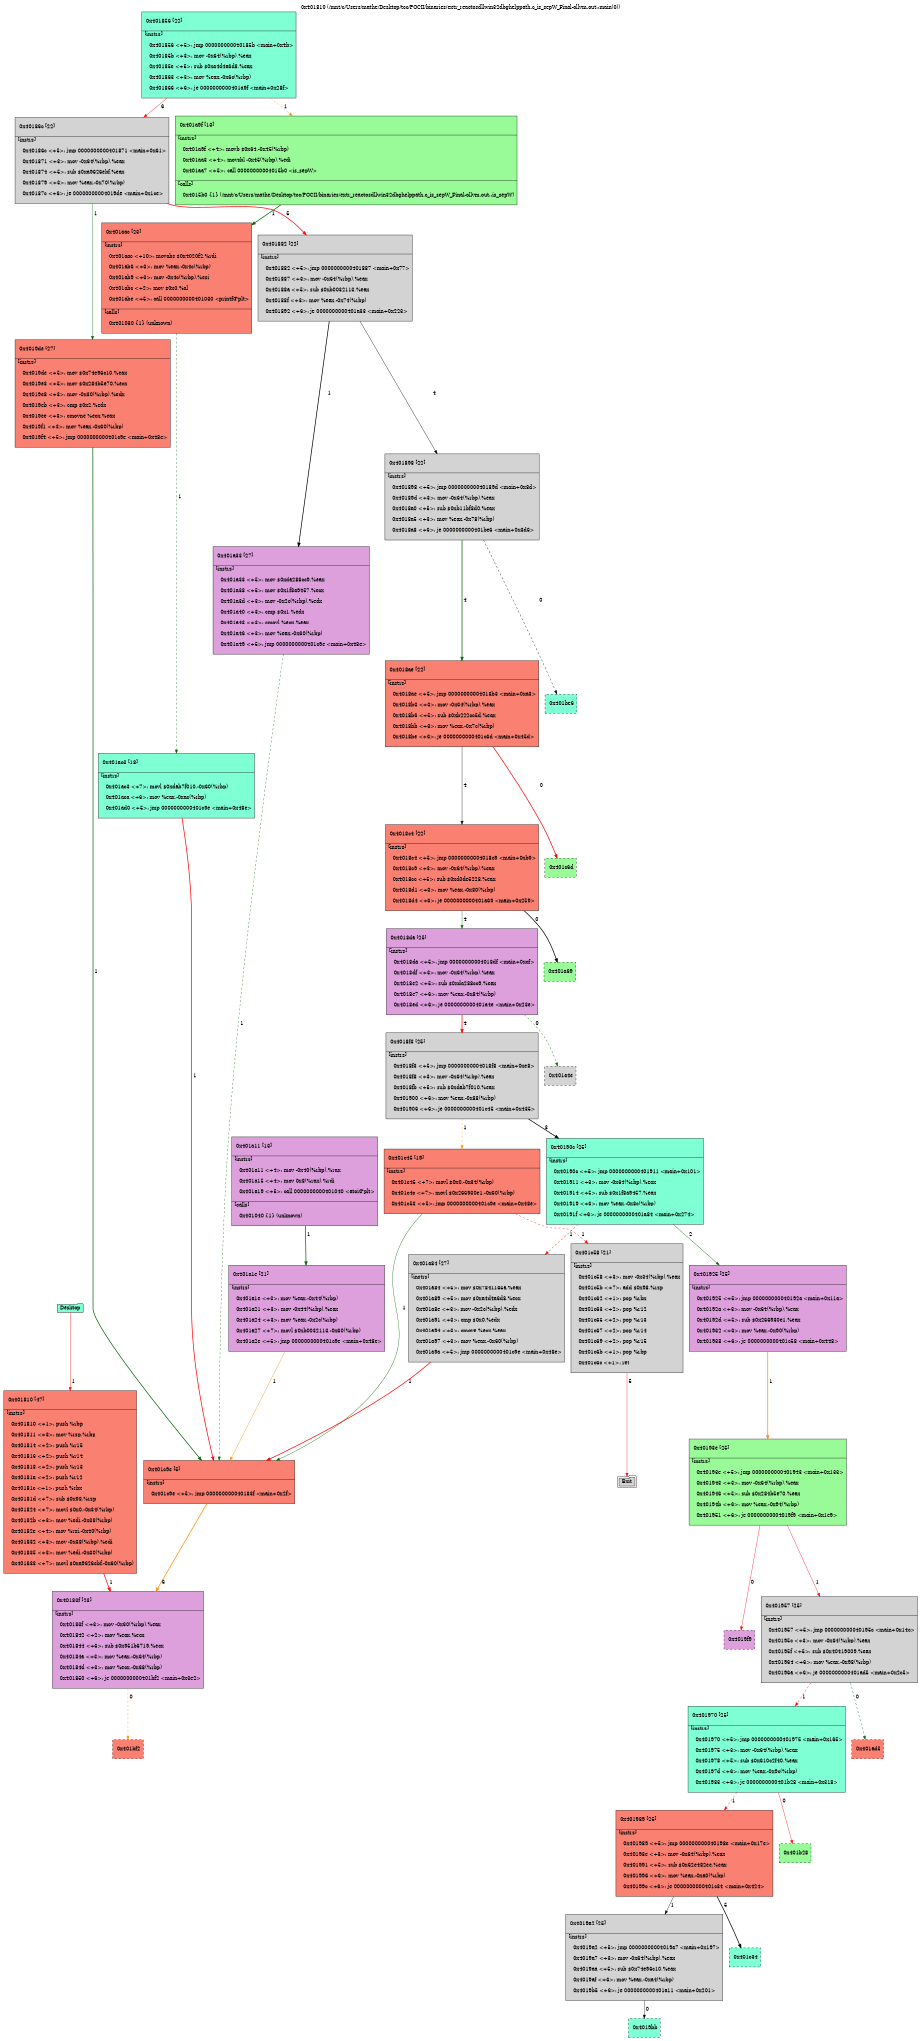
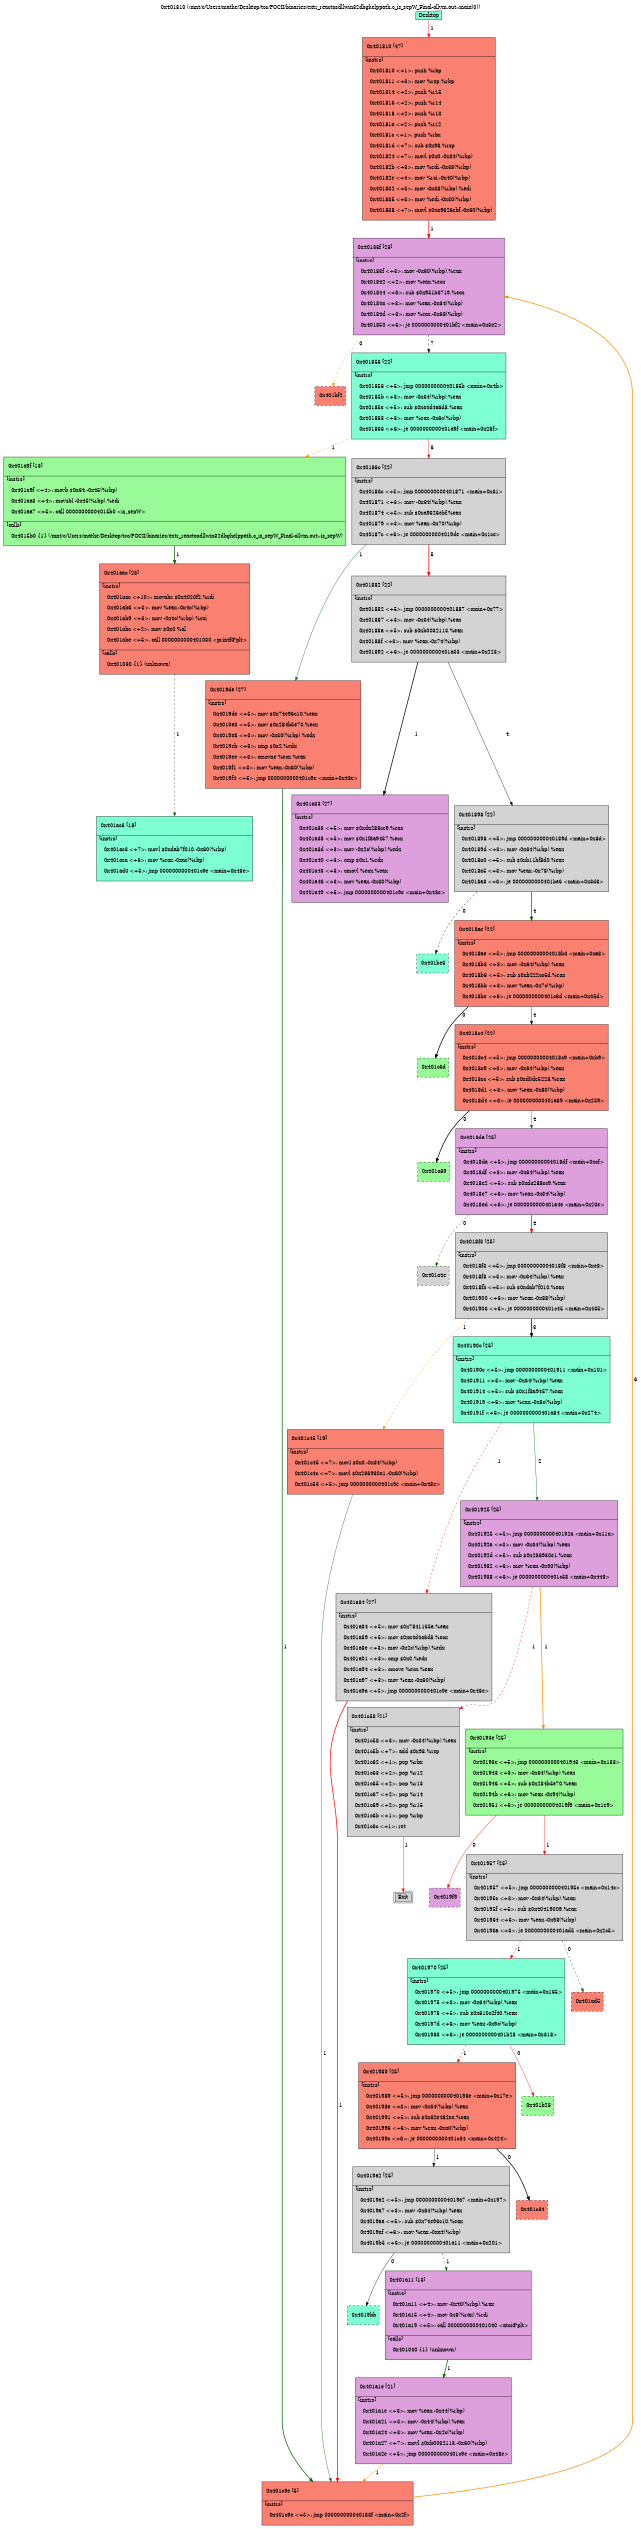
edge "0x40183f [23]" -> "0x401856 [22]": added, label "7"
edge "0x4018ae [22]" -> "0x401c6d": color red -> black
edge "0x401a33 [27]" -> "0x401c9e [5]": removed, label "1"
edge "0x401ac3 [18]" -> "0x401c9e [5]": removed, label "1"
edge "0x401c45 [19]" -> "0x401c58 [21]": now "0x401925 [25]" -> "0x401c58 [21]"
edge "0x401c58 [21]" -> "Exit": label " 5" -> " 1"
edge "0x401989 [25]" -> "0x401c34": label " 5" -> " 0"
node "0x401c34": fillcolor aquamarine -> salmon
edge "0x4019a2 [25]" -> "0x401a11 [13]": added, label "1"
